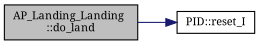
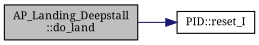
node "AP_Landing_Landing ::do_land": label "AP_Landing_Landing ::do_land" -> "AP_Landing_Deepstall ::do_land"
